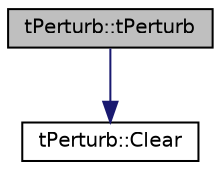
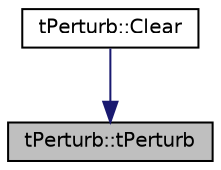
edge "tPerturb::tPerturb" -> "tPerturb::Clear": reversed
